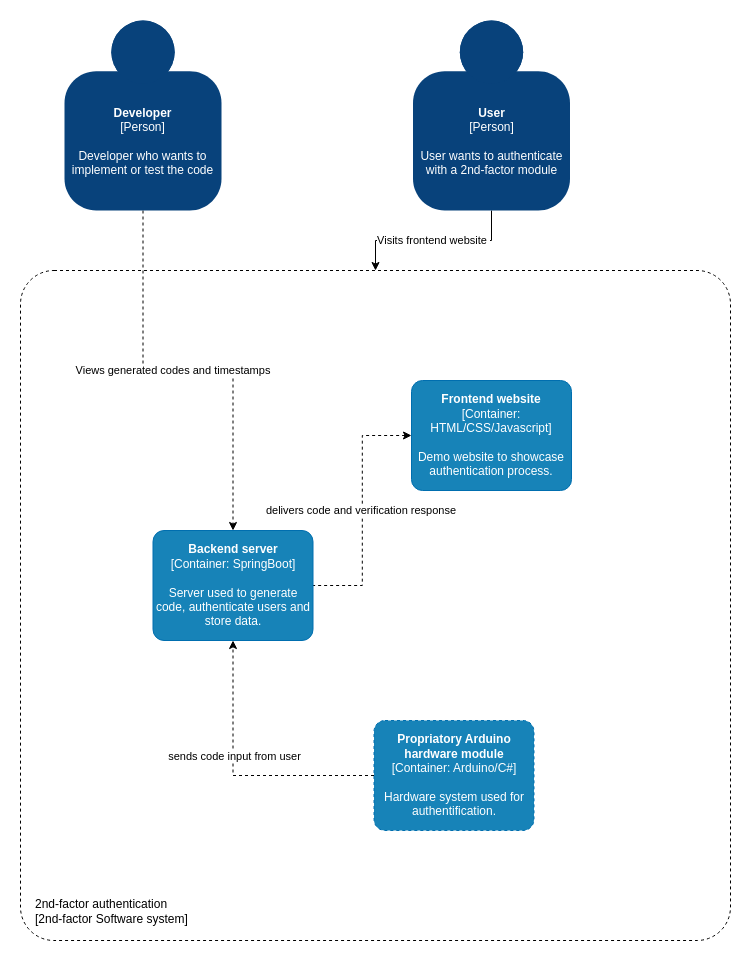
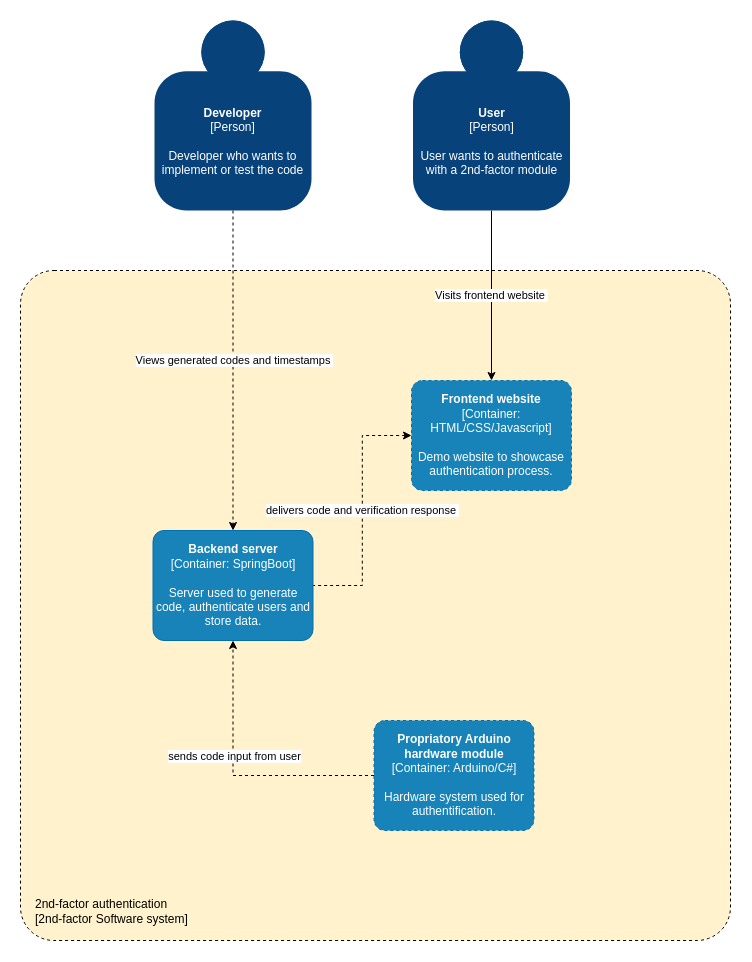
node "Developer [Person] Developer who wants to implement or test the code": moved (143, 116) -> (233, 116)
edge "User [Person] User wants to authenticate with a 2nd-factor module" -> "2nd-factor authentication [2nd-factor Software system]": now "User [Person] User wants to authenticate with a 2nd-factor module" -> "Frontend website [Container: HTML/CSS/Javascript] Demo website to showcase authentication process."
node "Frontend website [Container: HTML/CSS/Javascript] Demo website to showcase authentication process.": style solid -> dashed
node "2nd-factor authentication [2nd-factor Software system]": fillcolor #ffffff -> #fff2cc
